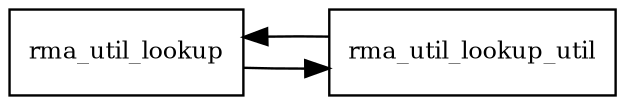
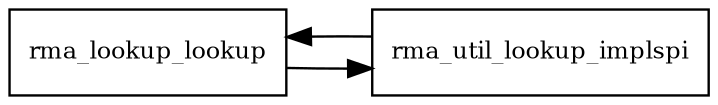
node "rma_util_lookup": label "rma_util_lookup" -> "rma_lookup_lookup"
node "rma_util_lookup_util": label "rma_util_lookup_util" -> "rma_util_lookup_implspi"
